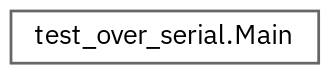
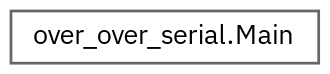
node "test_over_serial.Main": label "test_over_serial.Main" -> "over_over_serial.Main"
